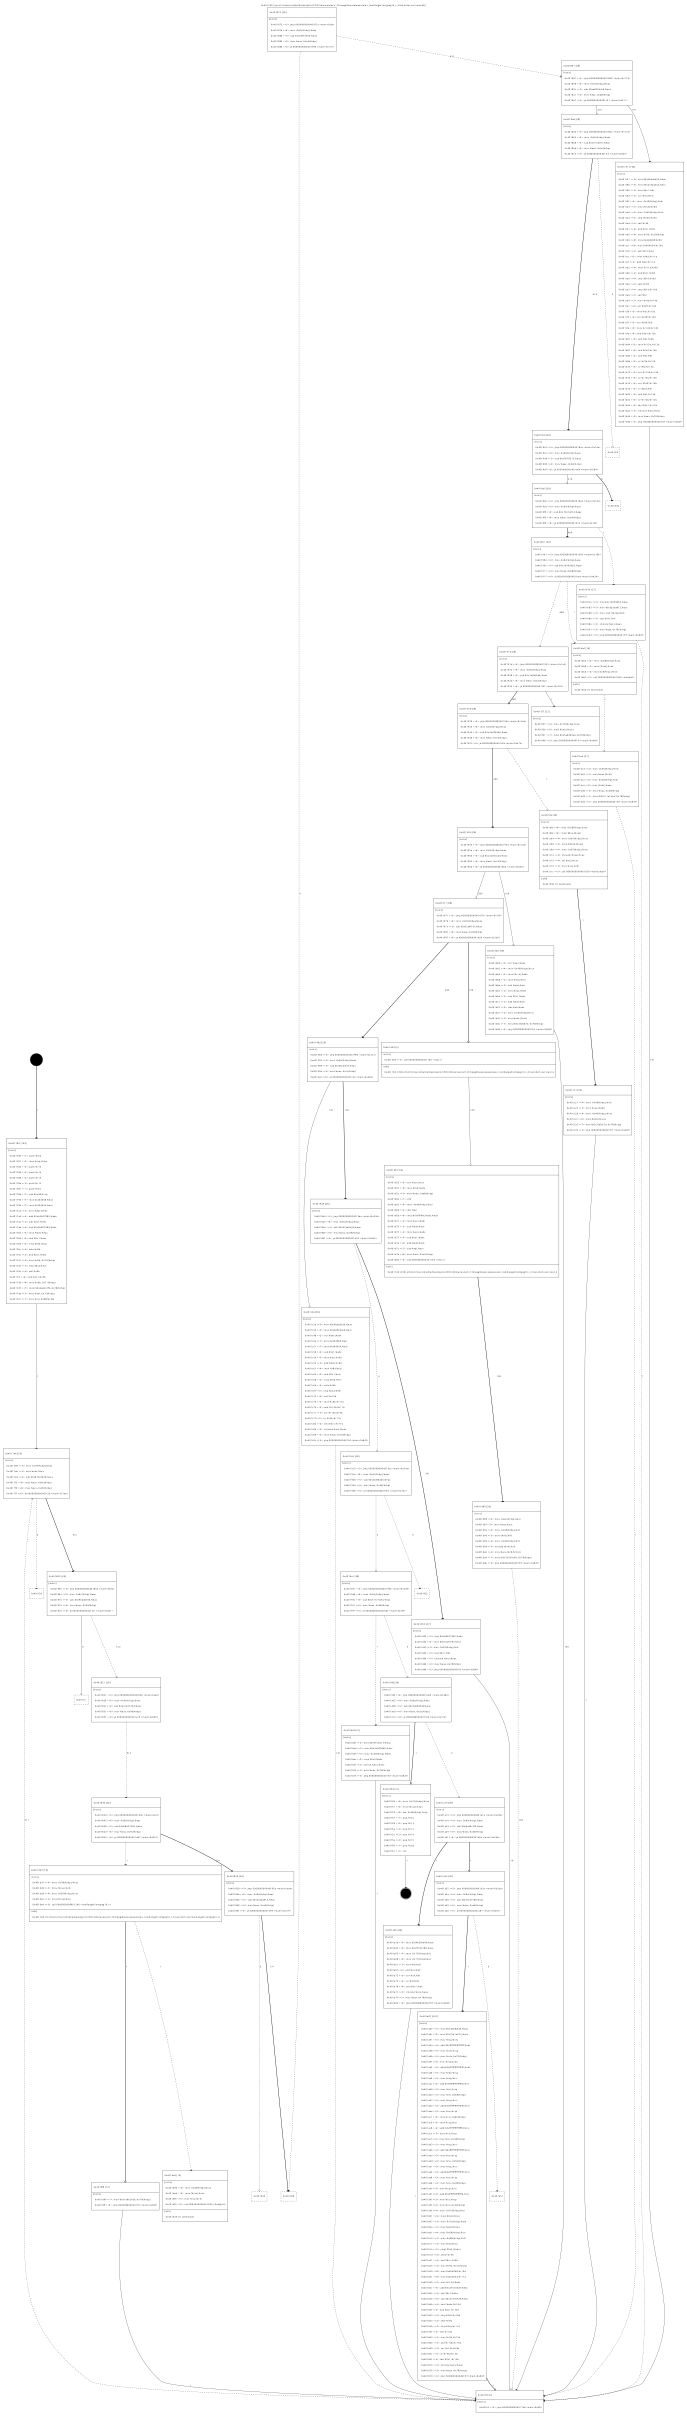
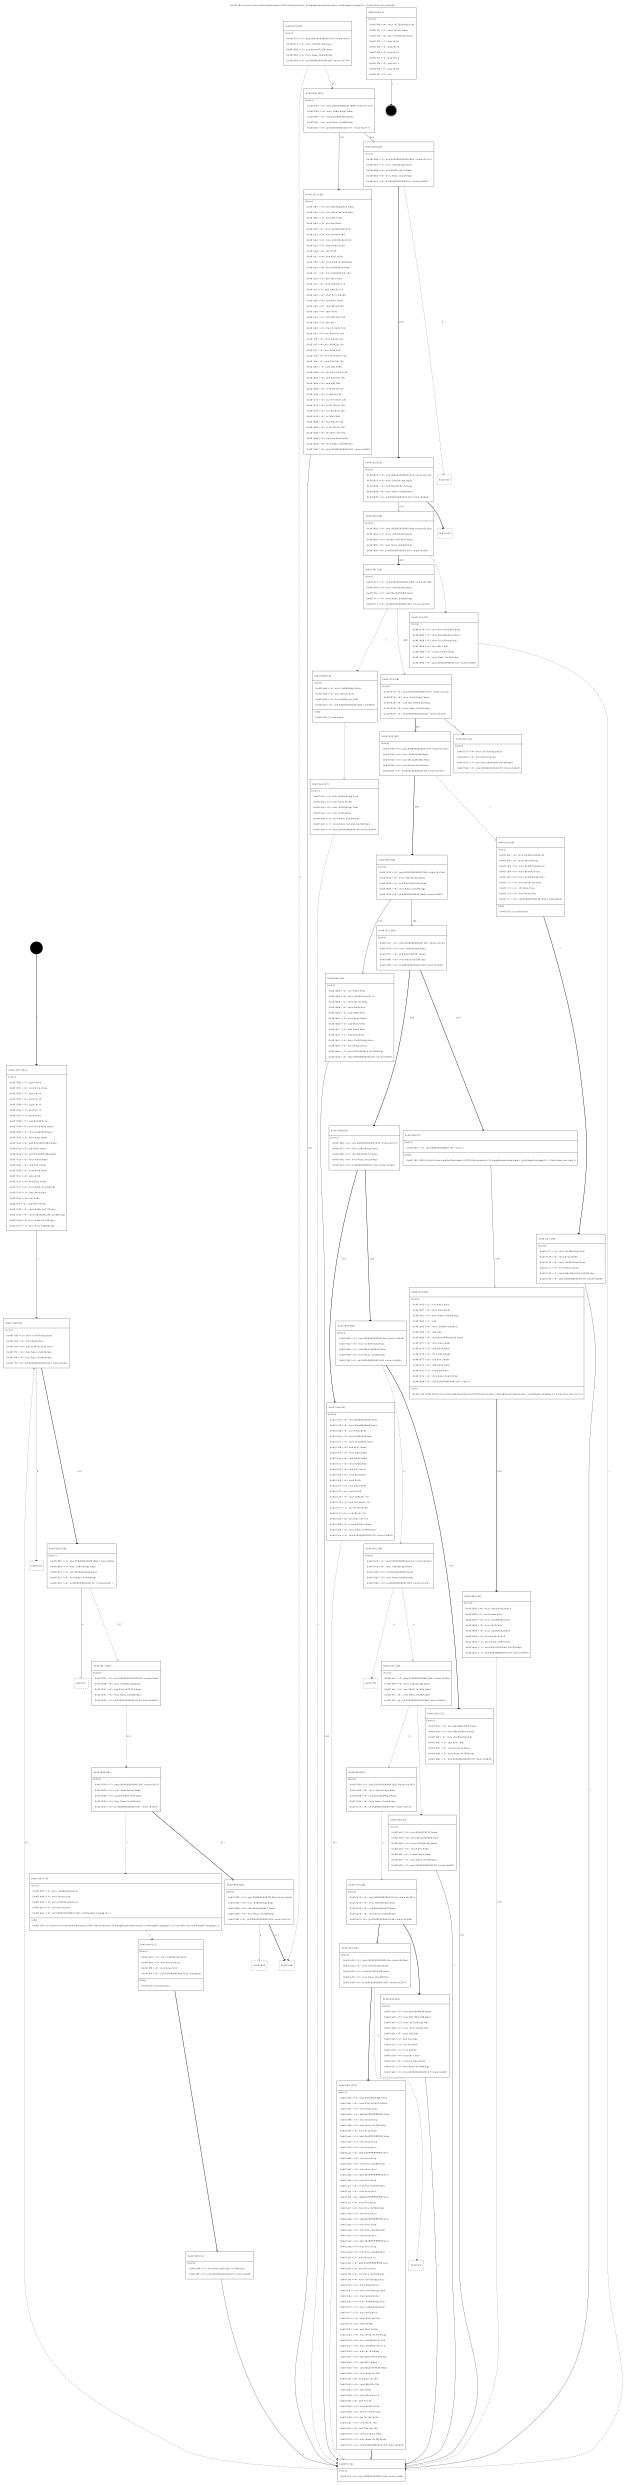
edge "0x40198d [28]" -> "0x401c3e [83]": style solid -> bold
edge "0x4019fd [28]" -> "0x401f4d [21]": removed, label "1"
edge "0x401dd7 [18]" -> "0x401df8 [12]": now "0x401de9 [15]" -> "0x401df8 [12]"
